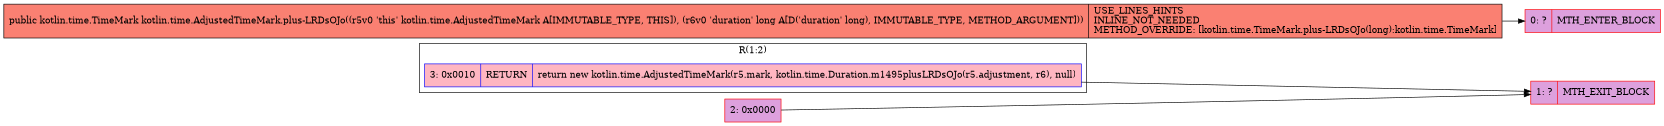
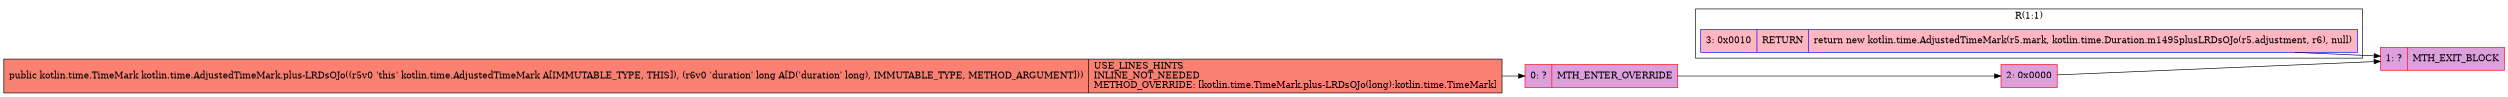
node "0: ?": text "MTH_ENTER_BLOCK" -> "MTH_ENTER_OVERRIDE"
cluster "R(1:2)": label "R(1:2)" -> "R(1:1)"
edge "0: ?" -> "2: 0x0000": added
